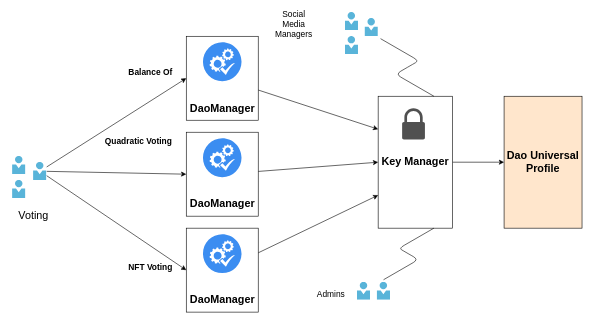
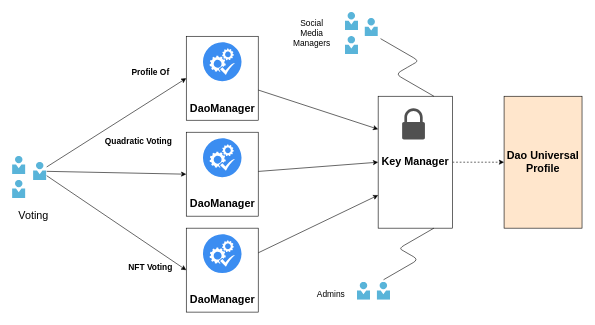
node "SocialMediaManagers": moved (294, 24) -> (312, 33)
node "Balance Of": label "Balance Of" -> "Profile Of"
edge "Key Manager" -> "Dao Universal Profile": style solid -> dashed
